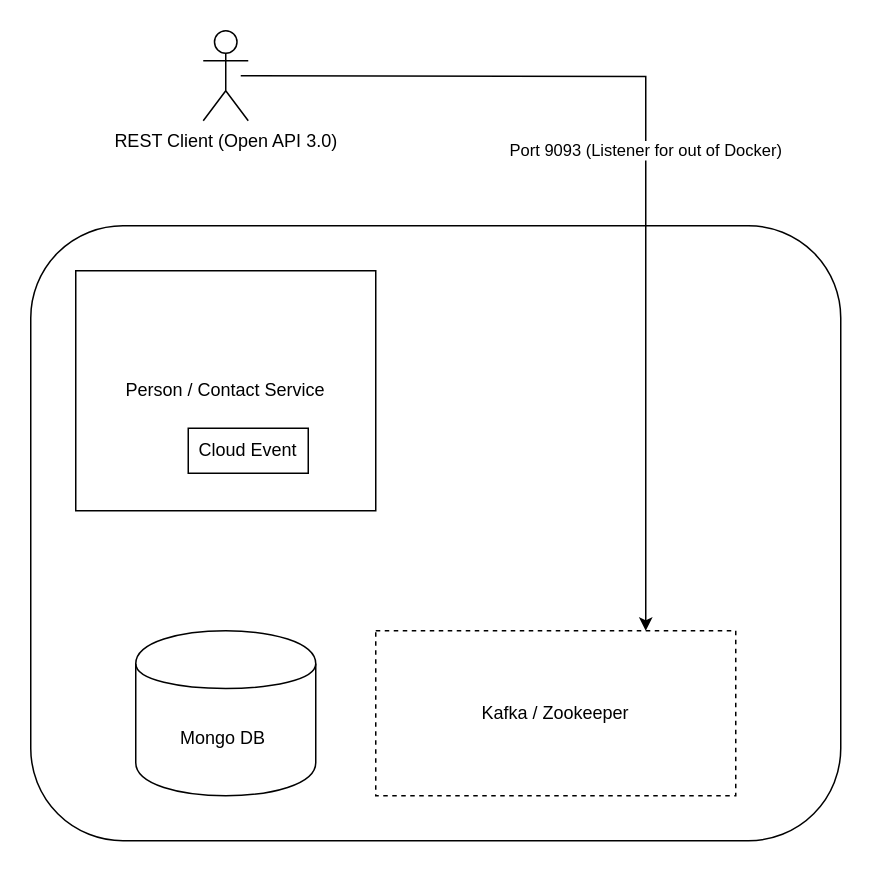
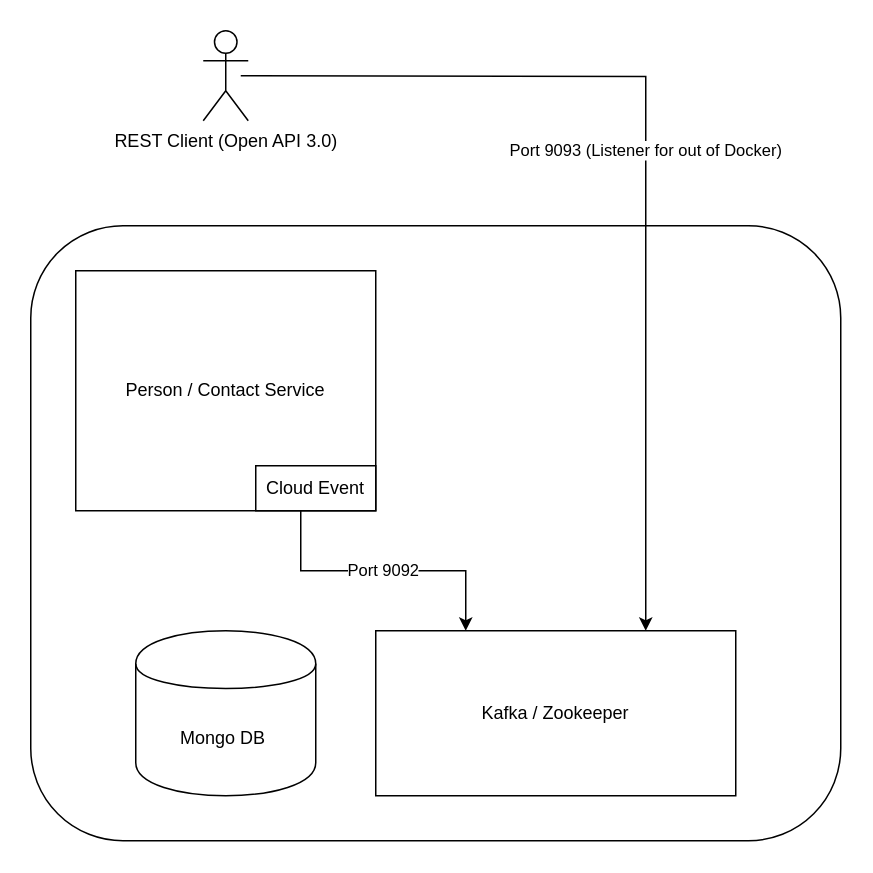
node "Cloud Event": moved (248, 451) -> (316, 488)
edge "Person / Contact Service" -> "Kafka / Zookeeper": added, label "Port 9092"
node "Kafka / Zookeeper": style dashed -> solid
